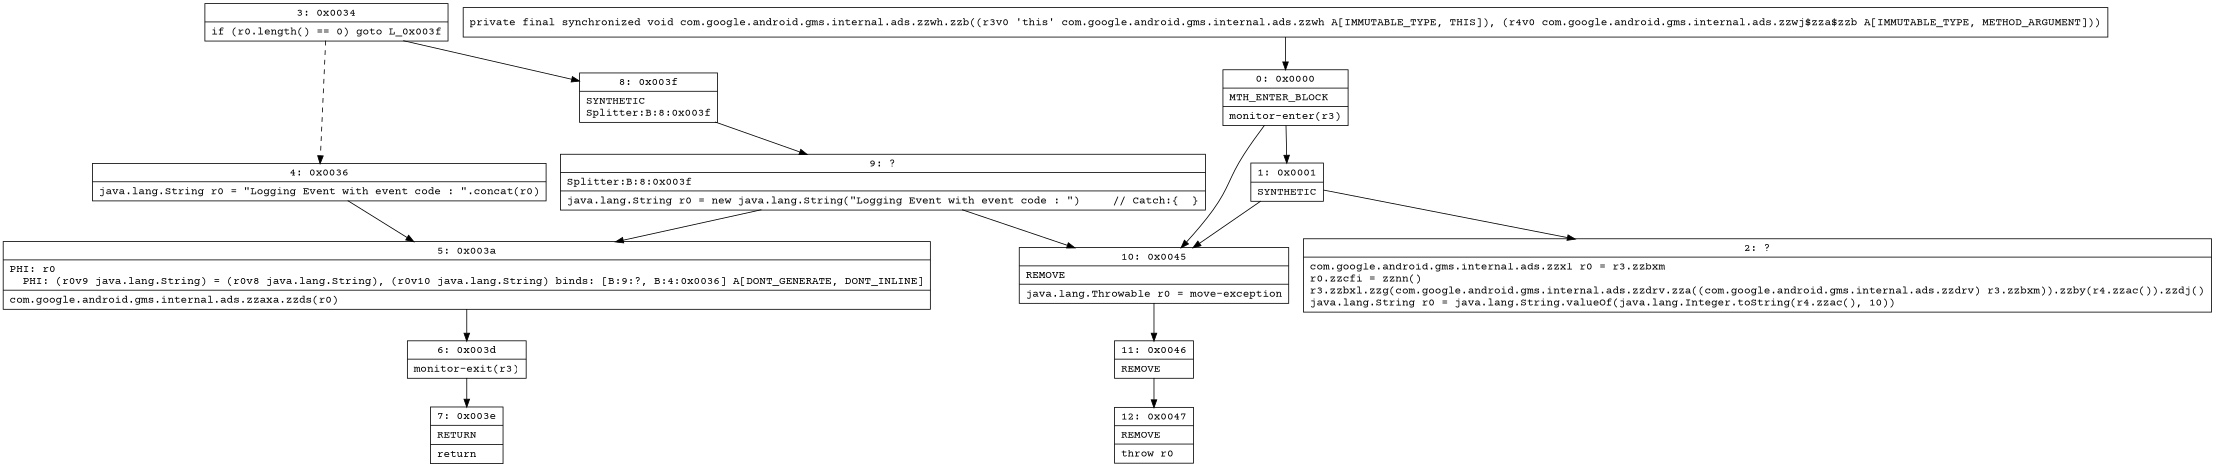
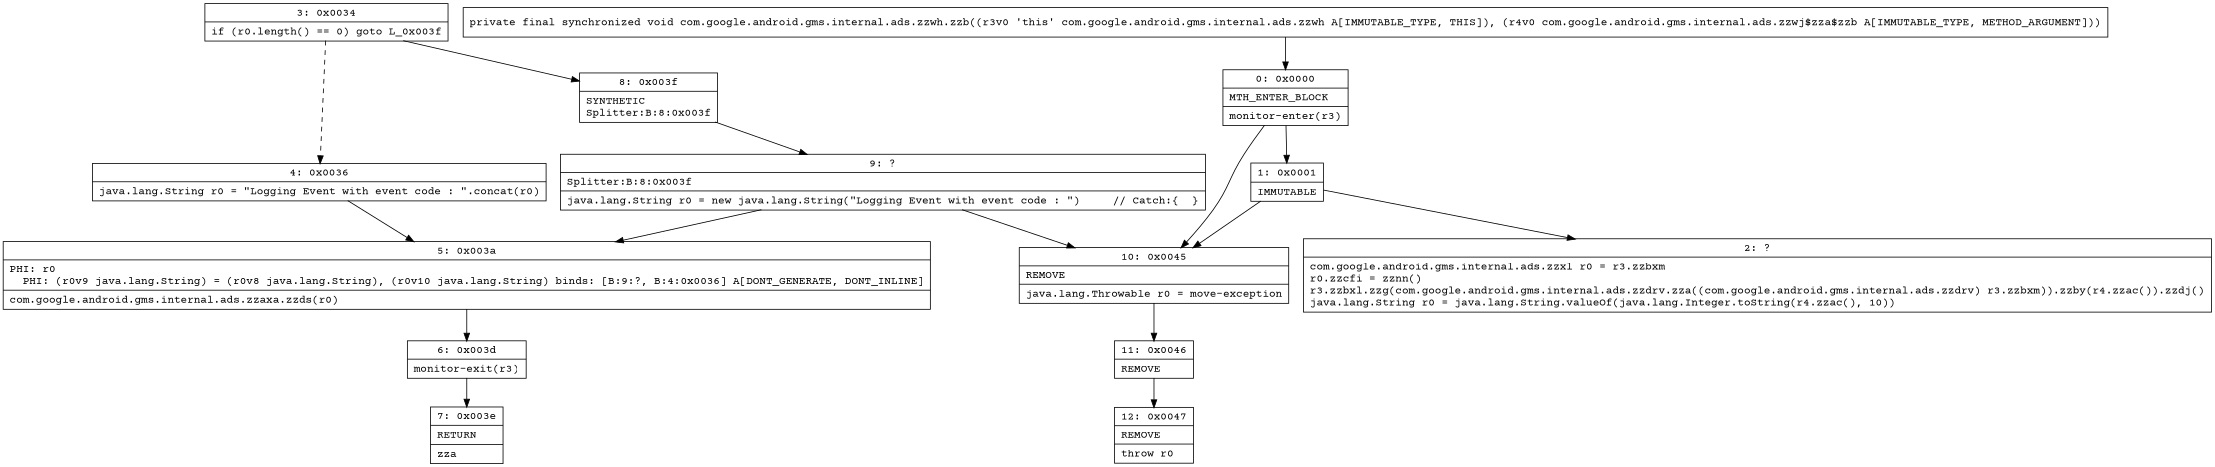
node "1: 0x0001": text "SYNTHETIC" -> "IMMUTABLE"
node "7: 0x003e": text "return" -> "zza"
